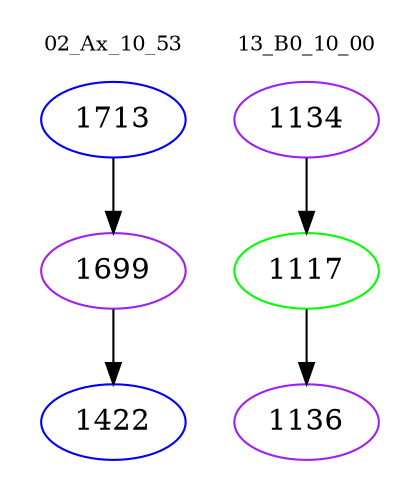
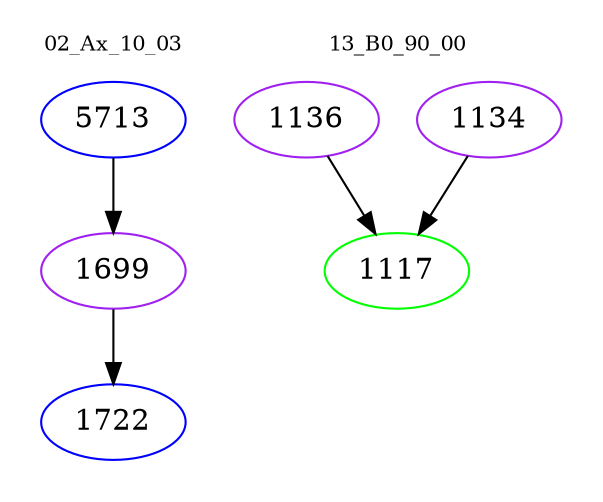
cluster "02_Ax_10_53": label "02_Ax_10_53" -> "02_Ax_10_03"
cluster "13_B0_10_00": label "13_B0_10_00" -> "13_B0_90_00"
node "1713": label "1713" -> "5713"
edge "1117" -> "1136": reversed
node "1422": label "1422" -> "1722"
